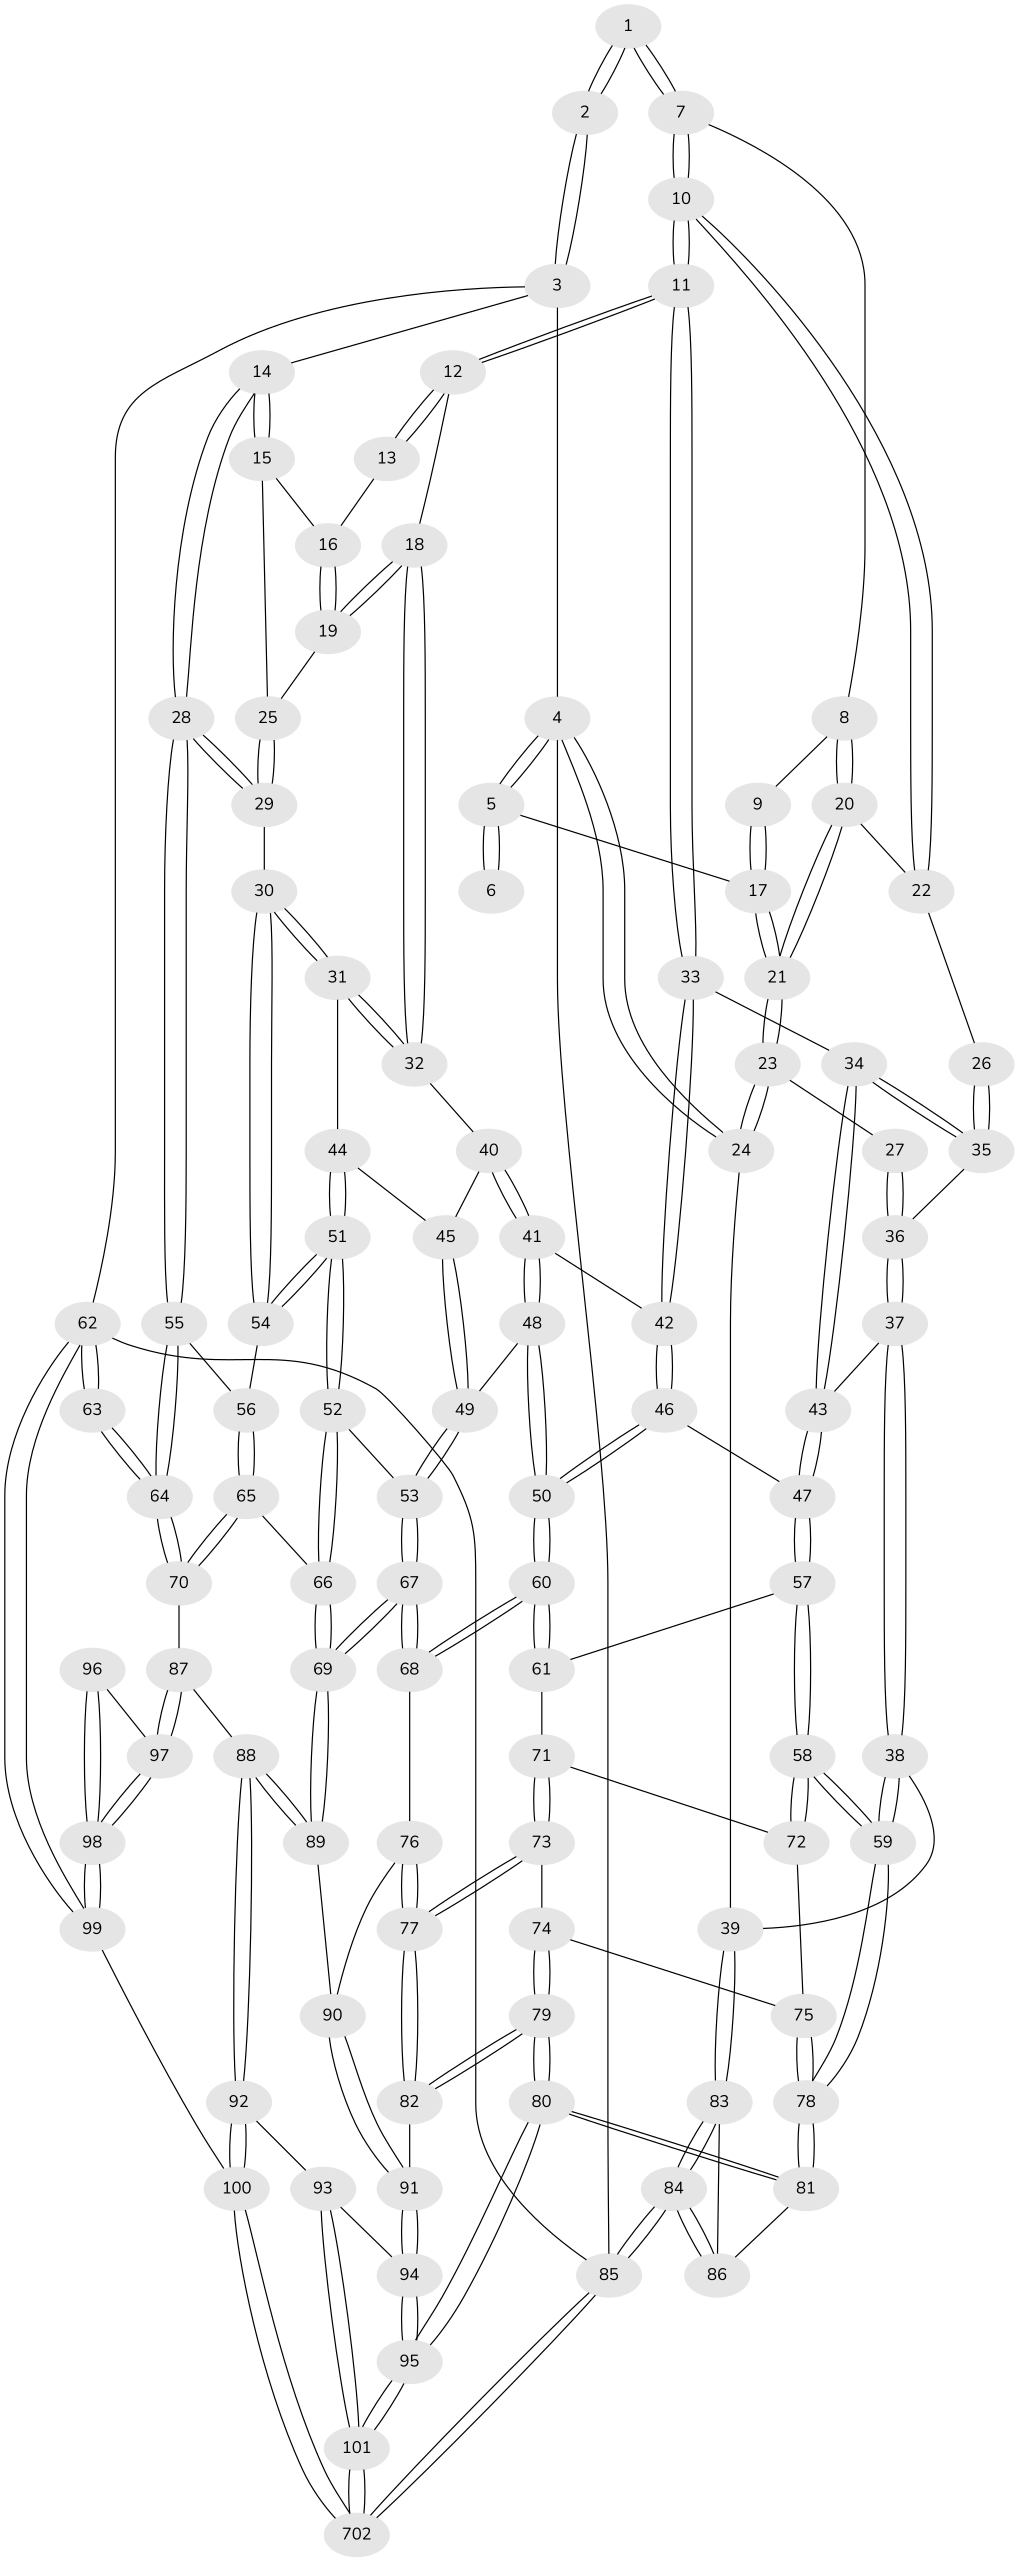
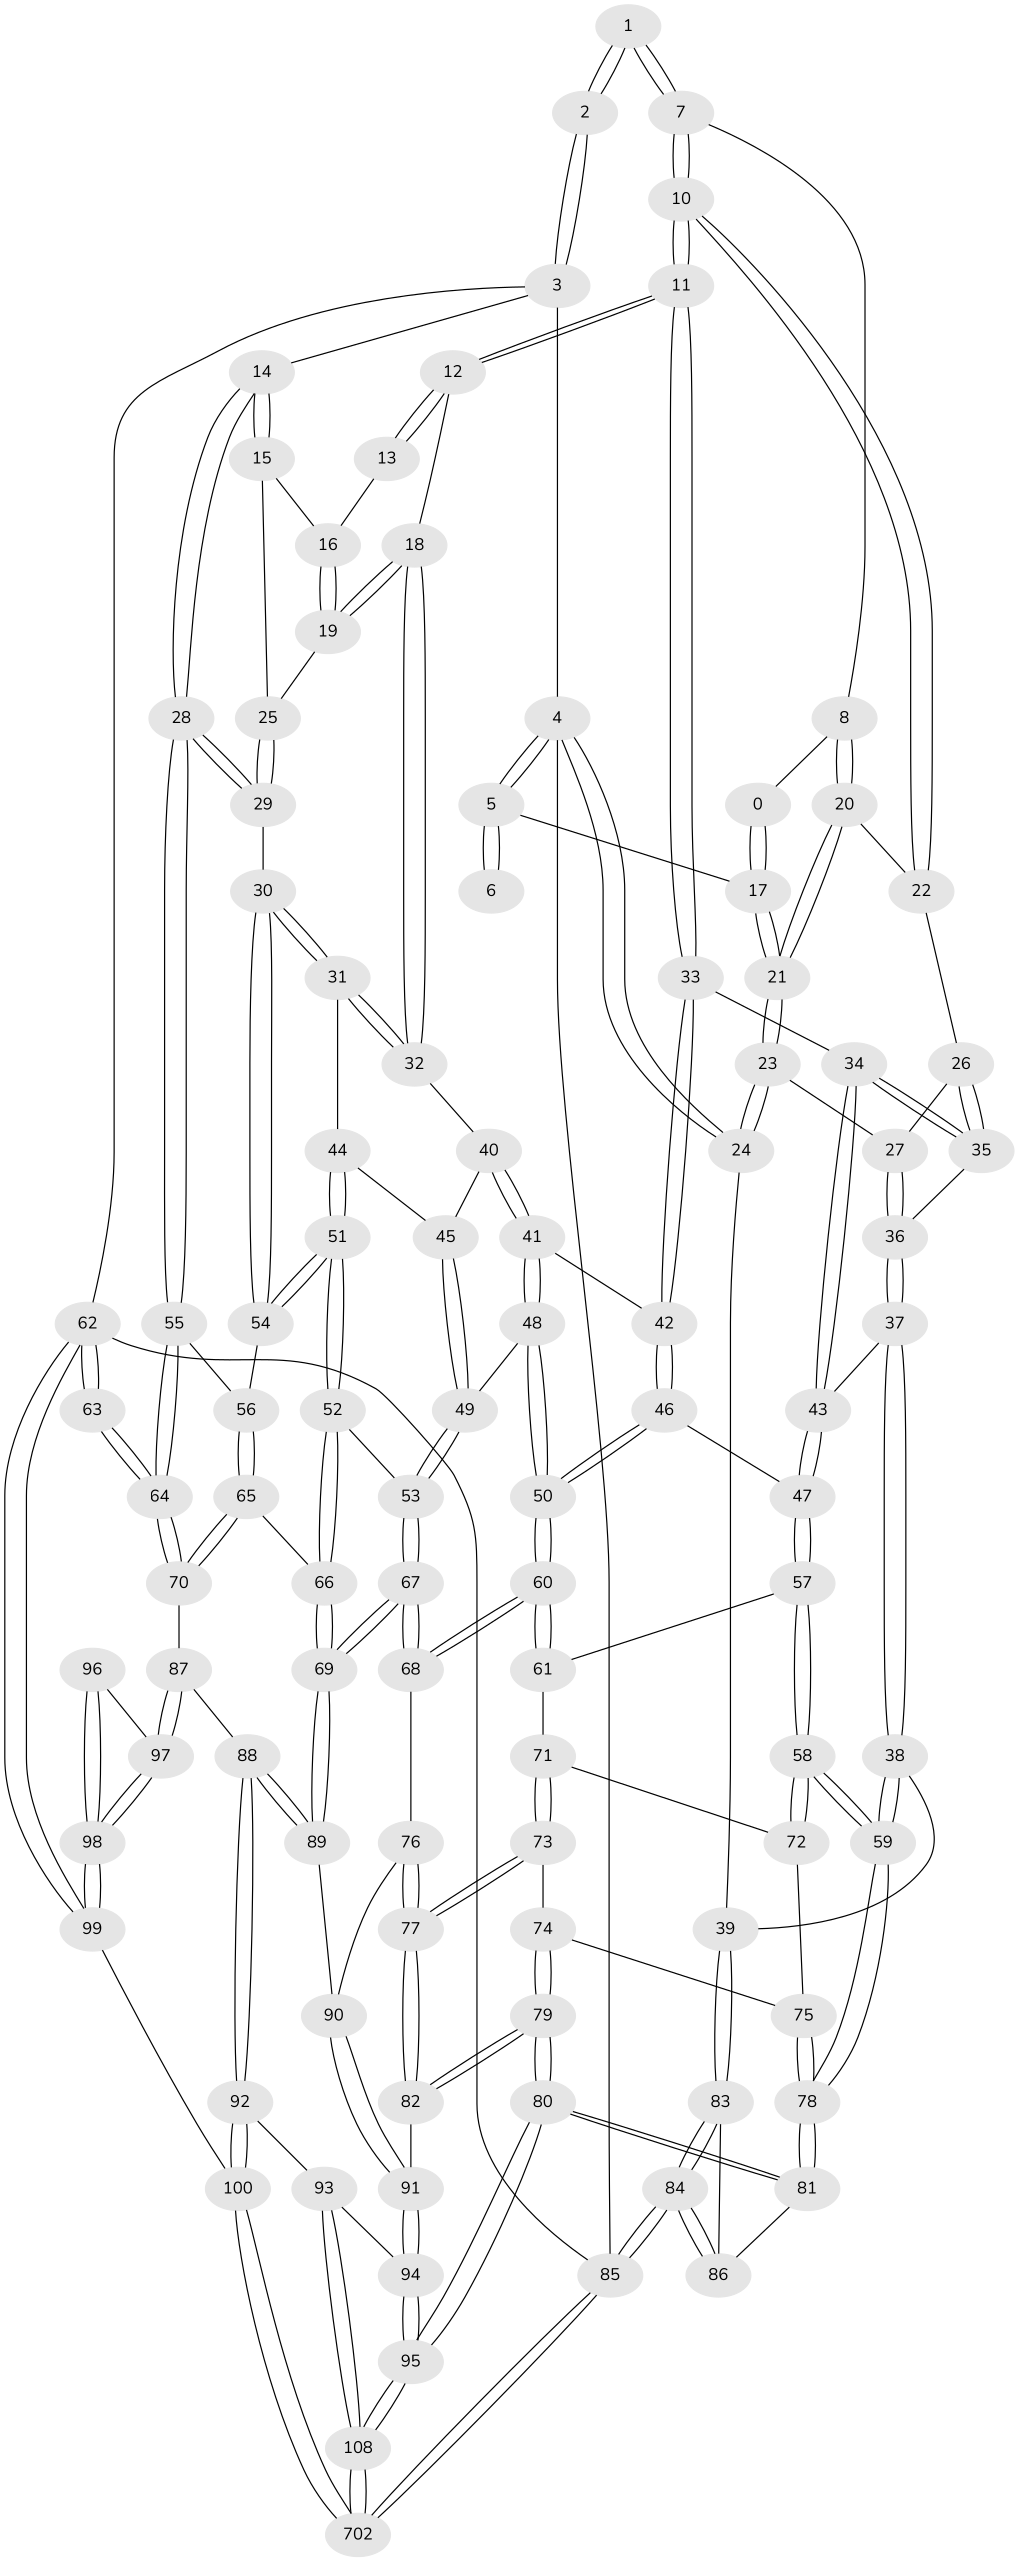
node "9": label "9" -> "0"
edge "26" -- "27": added
node "101": label "101" -> "108"
